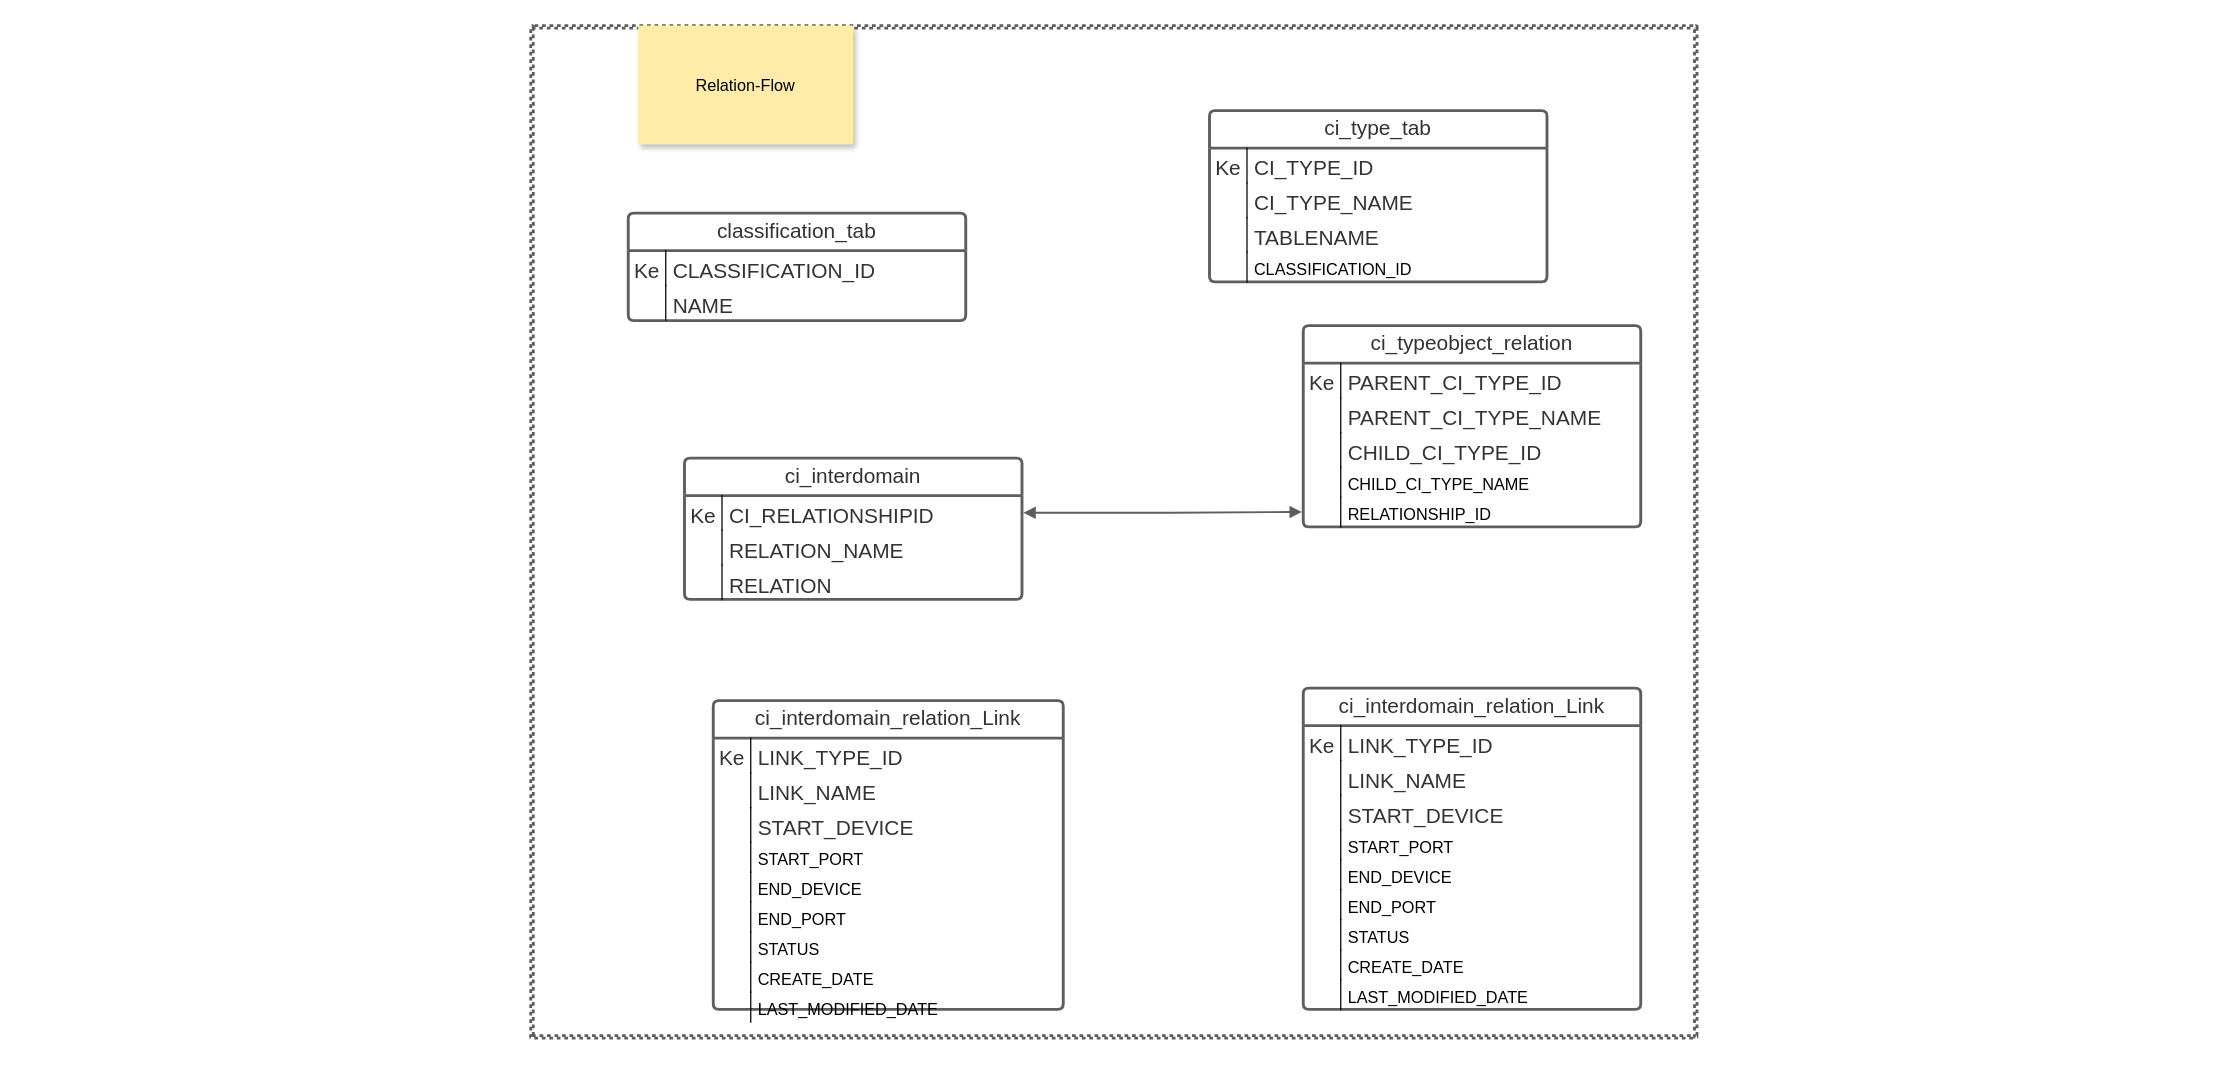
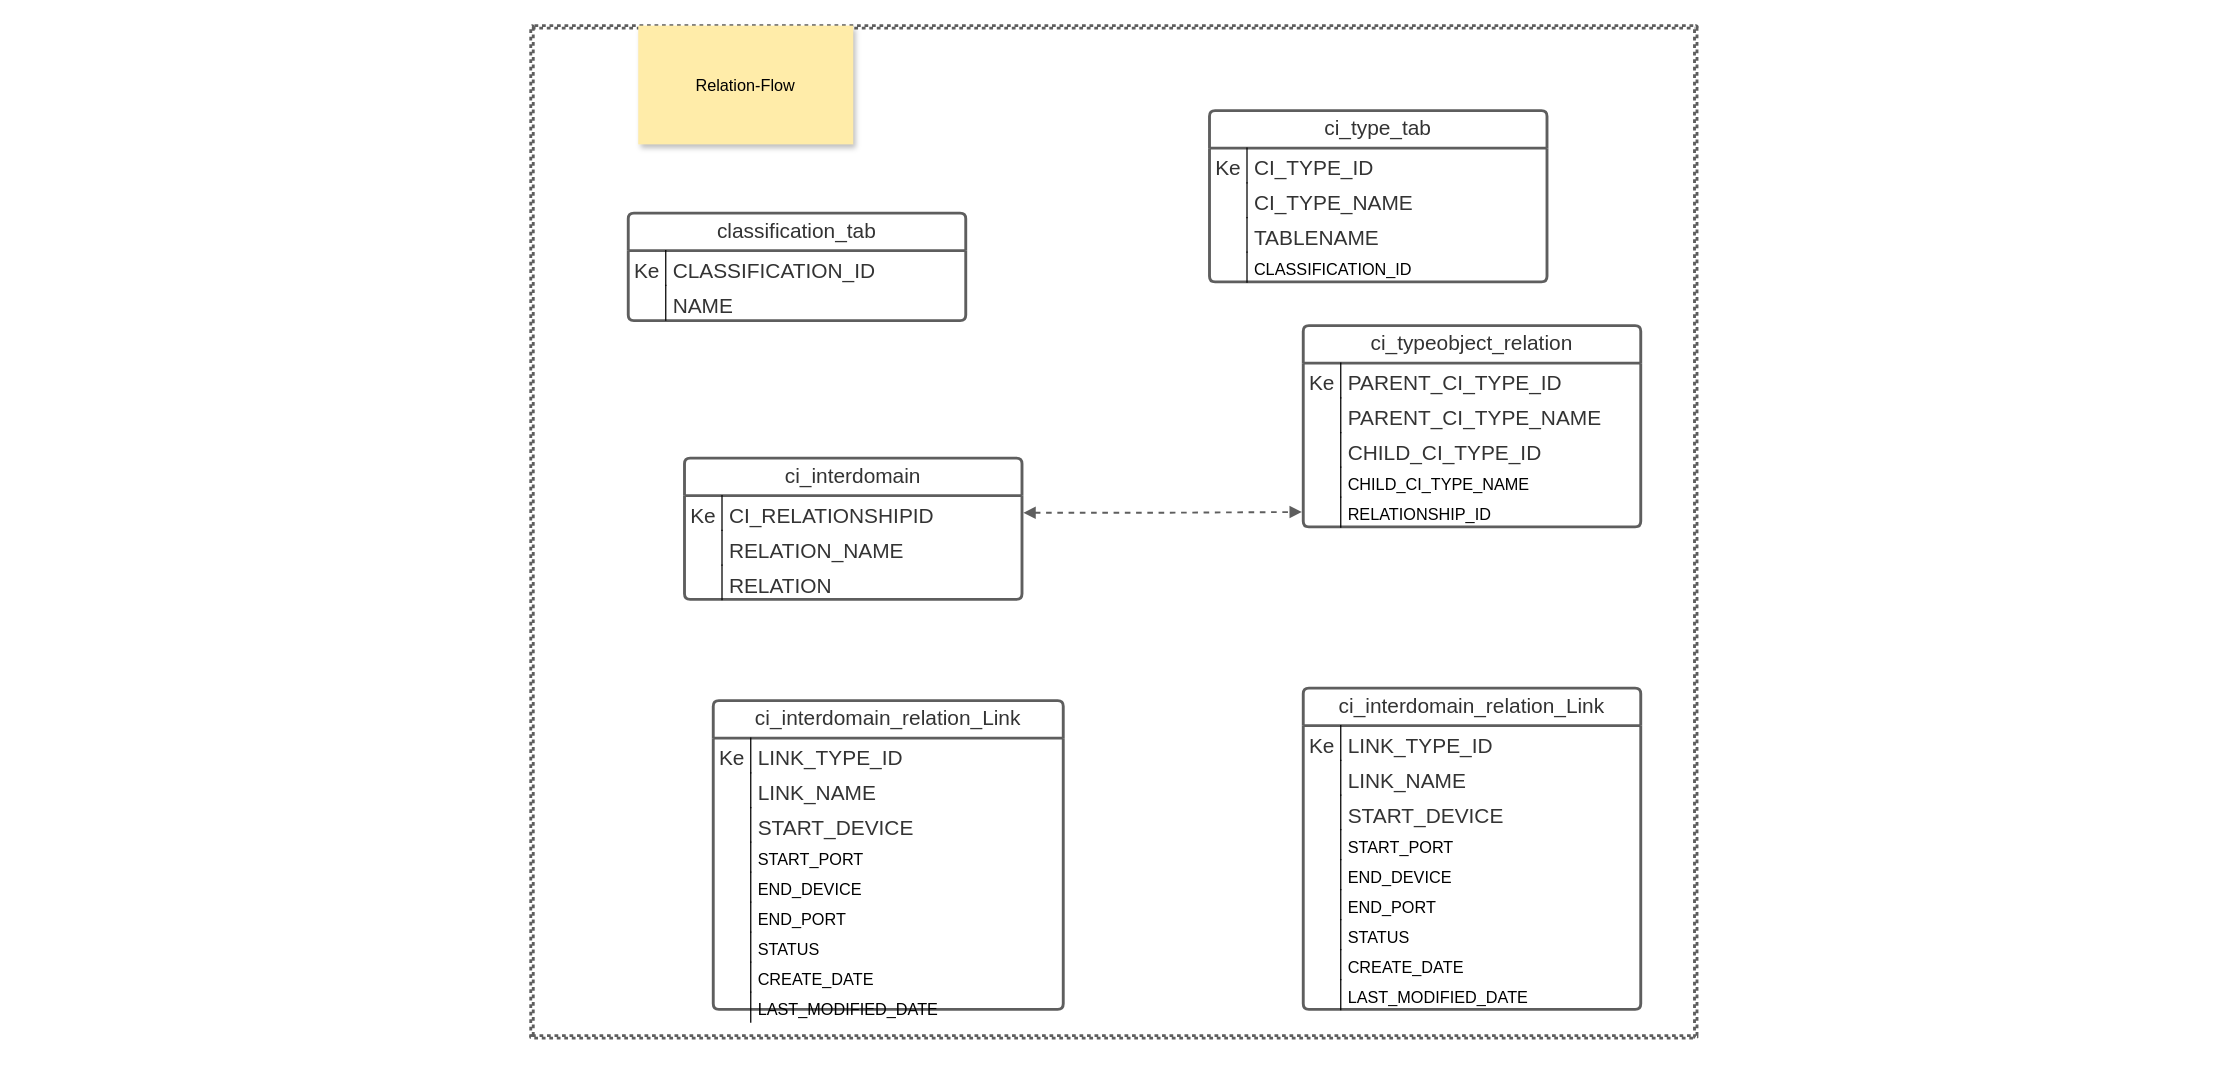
edge "ci_typeobject_relation" -- "ci_interdomain": style solid -> dashed
